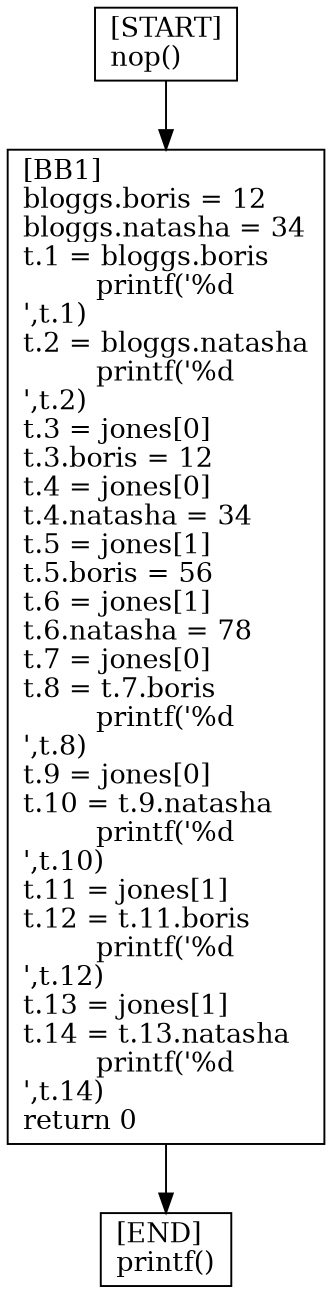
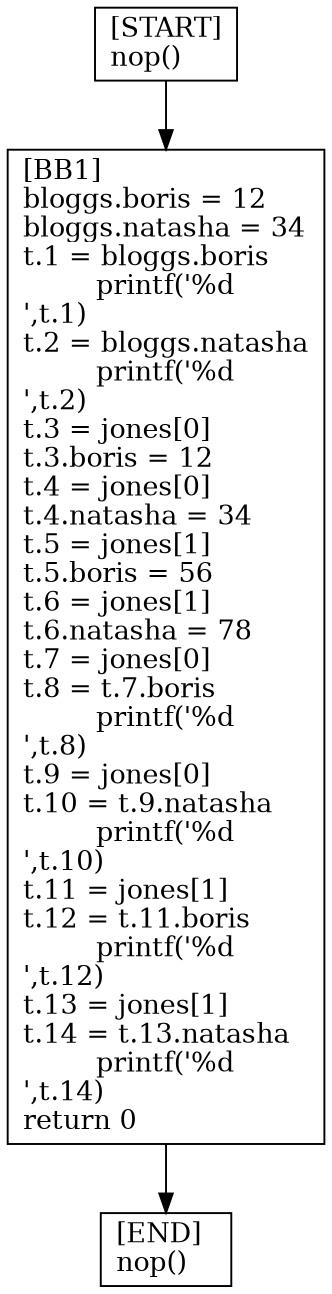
node "[END] printf()": label "[END] printf()" -> "[END] nop()"
